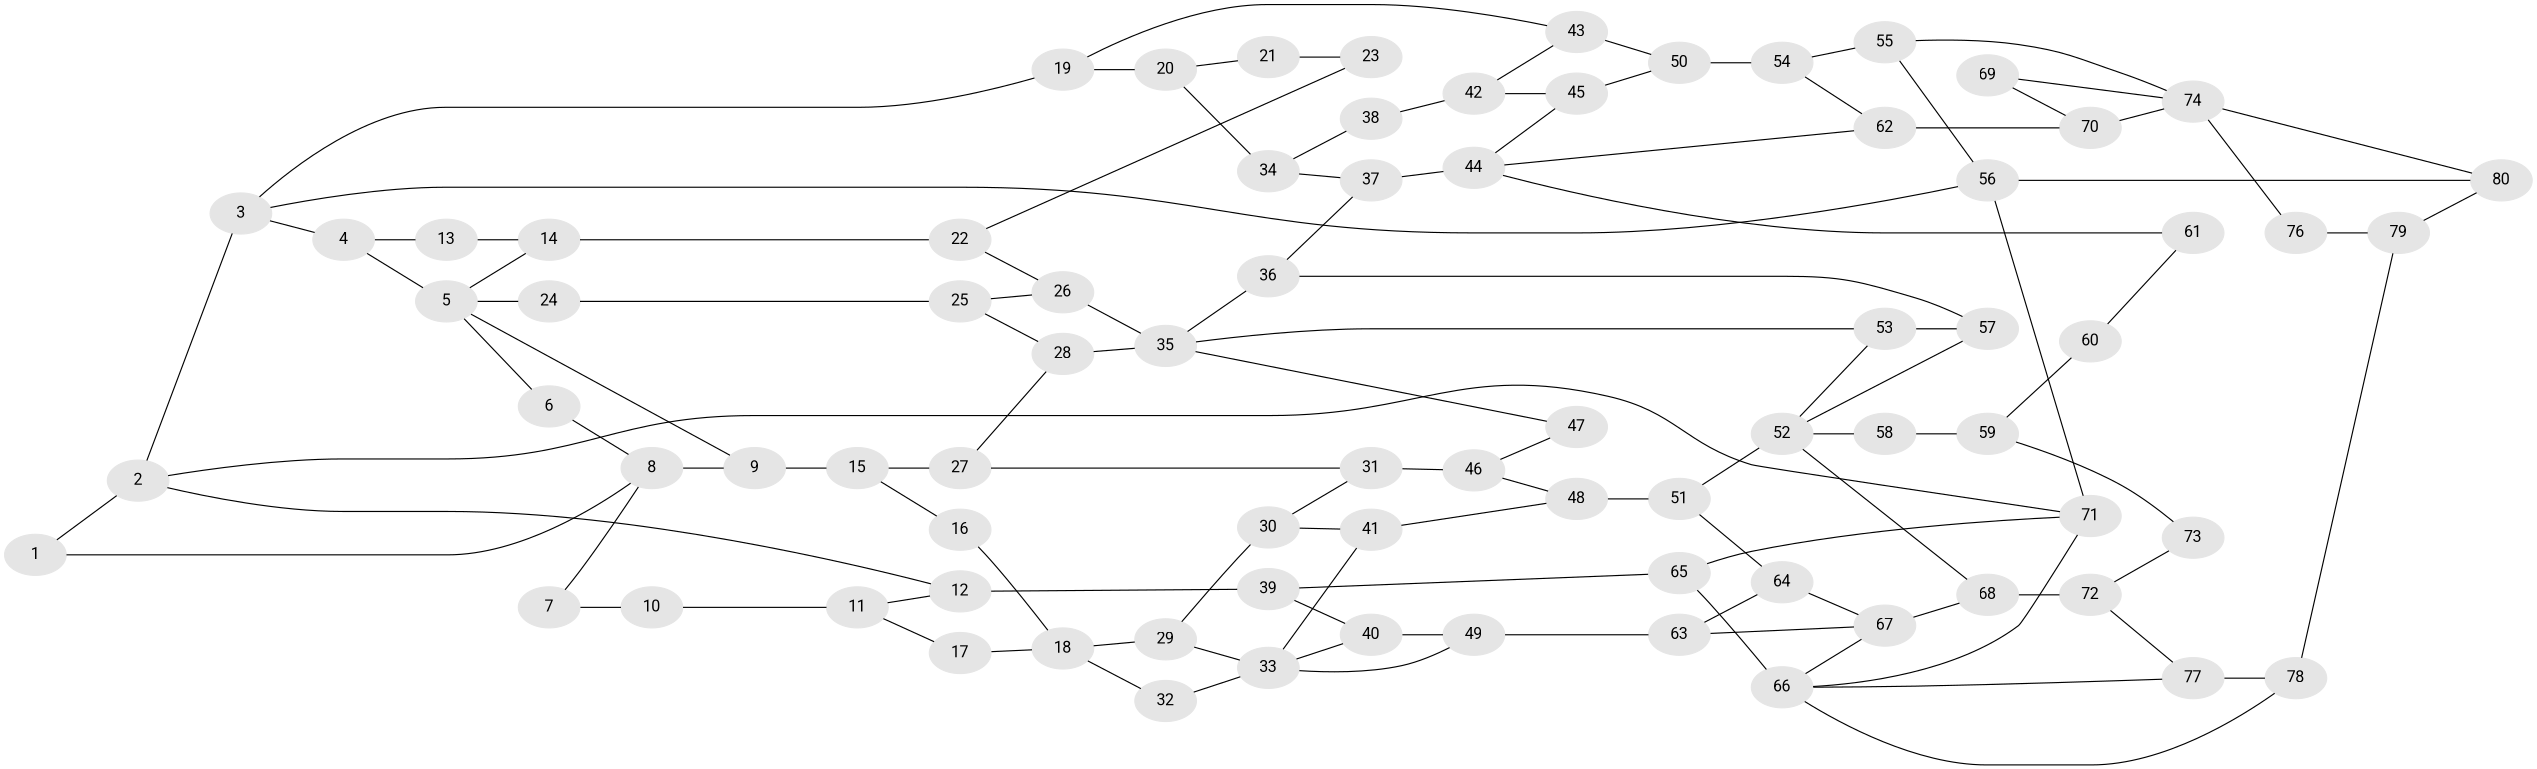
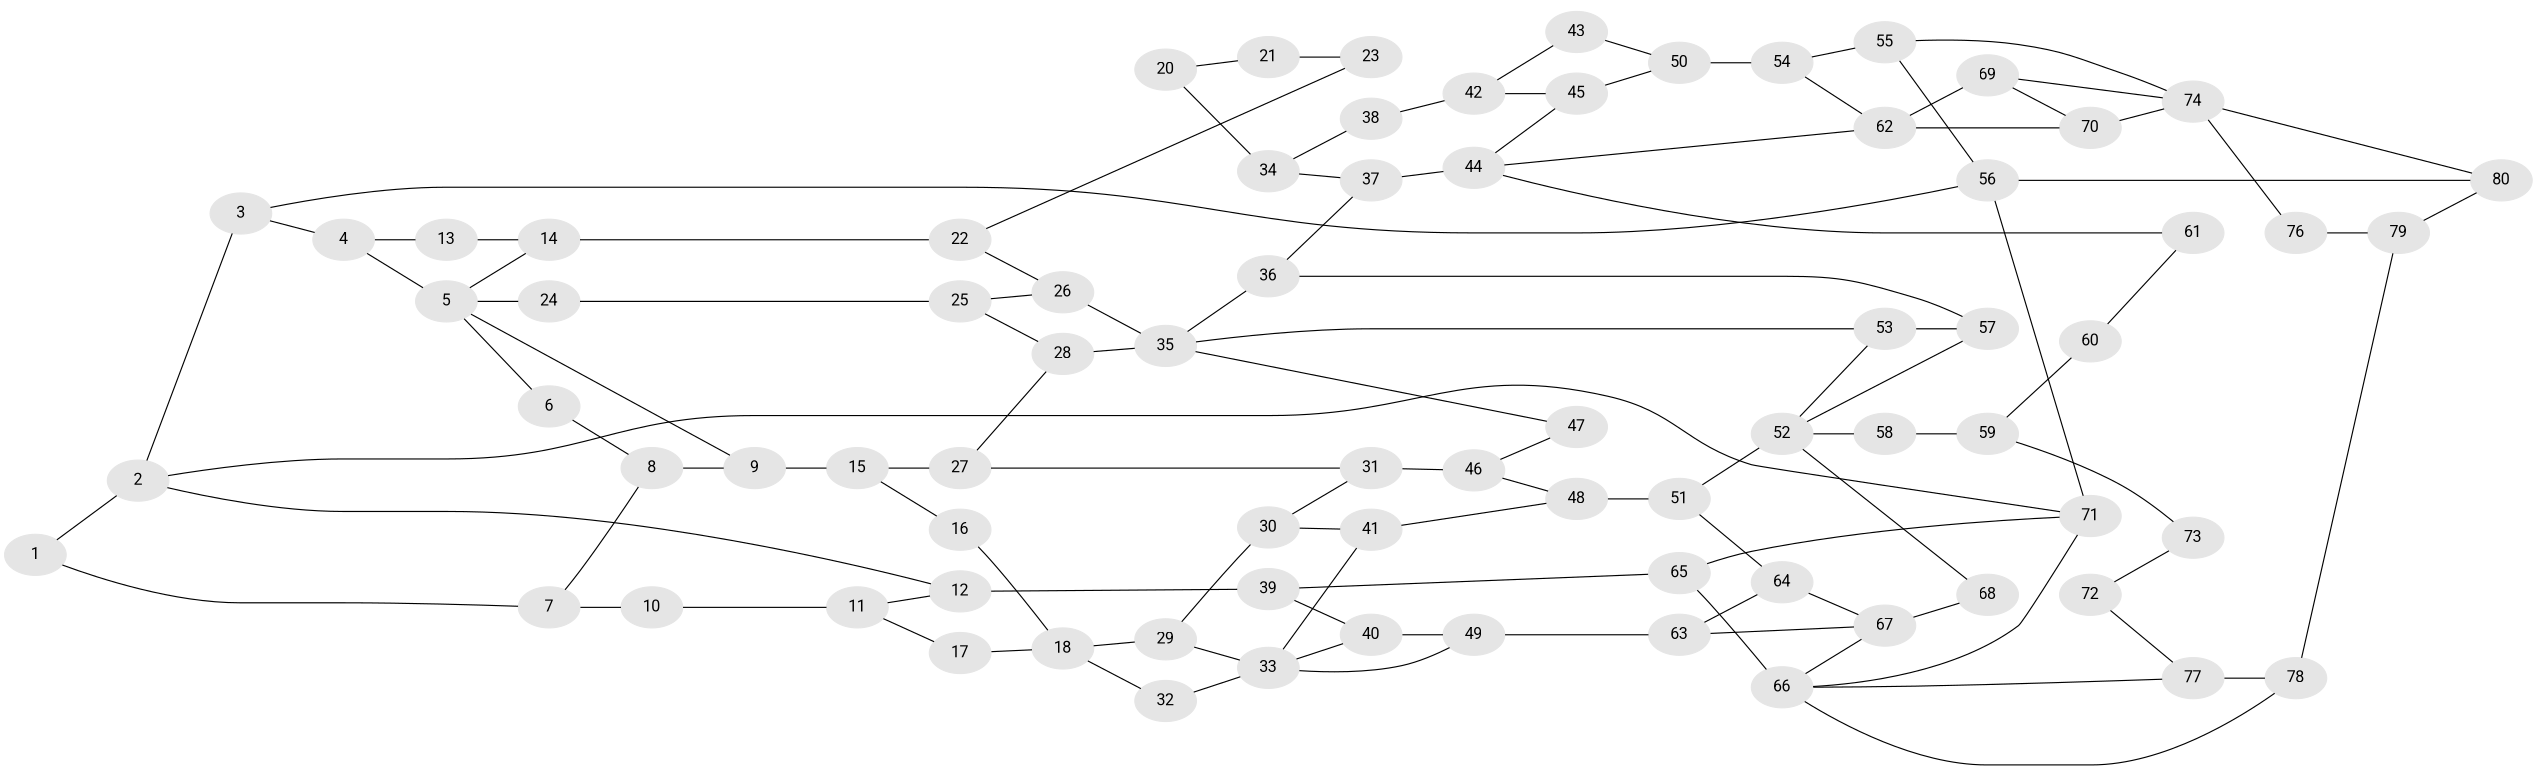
node "19": removed
edge "69" -- "62": added
edge "8" -- "1": now "7" -- "1"
edge "68" -- "72": removed
